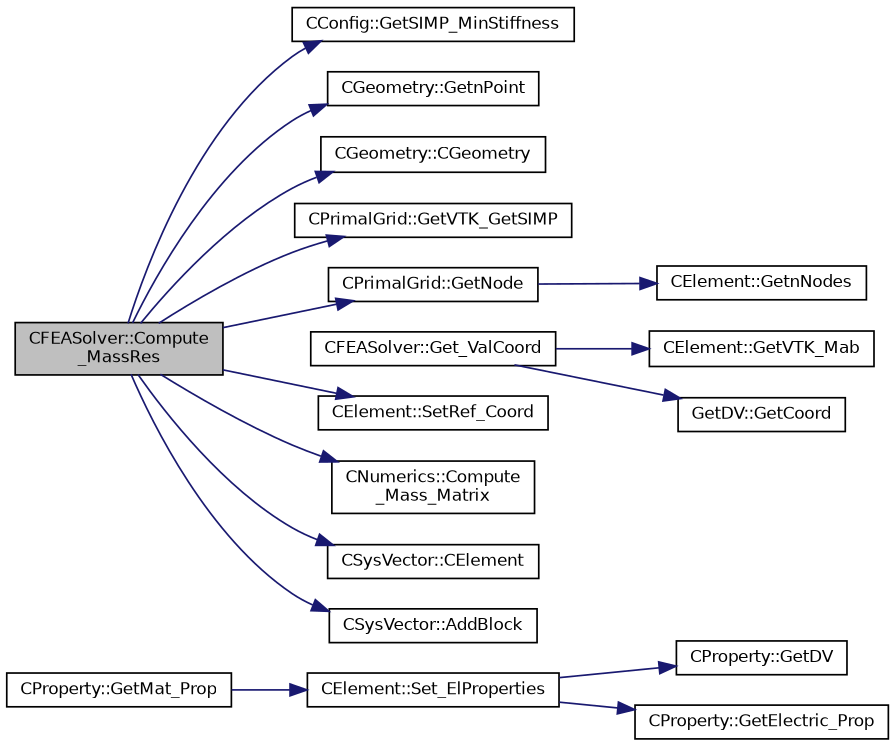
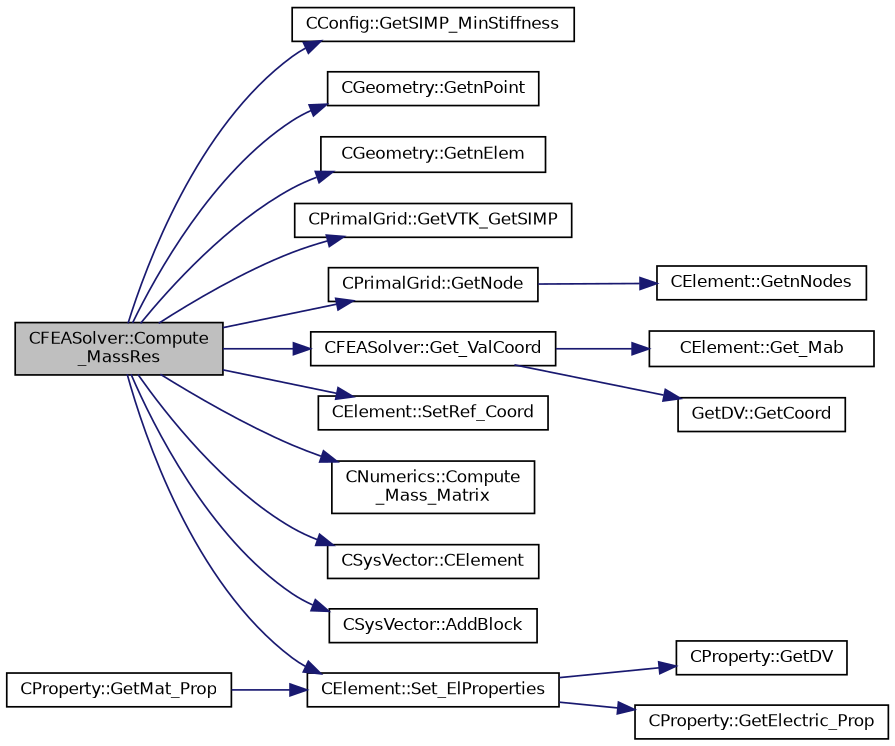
node "CGeometry::CGeometry": label "CGeometry::CGeometry" -> "CGeometry::GetnElem"
edge "CFEASolver::Compute _MassRes" -> "CFEASolver::Get_ValCoord": added
node "CElement::GetVTK_Mab": label "CElement::GetVTK_Mab" -> "CElement::Get_Mab"
edge "CFEASolver::Compute _MassRes" -> "CElement::Set_ElProperties": added
